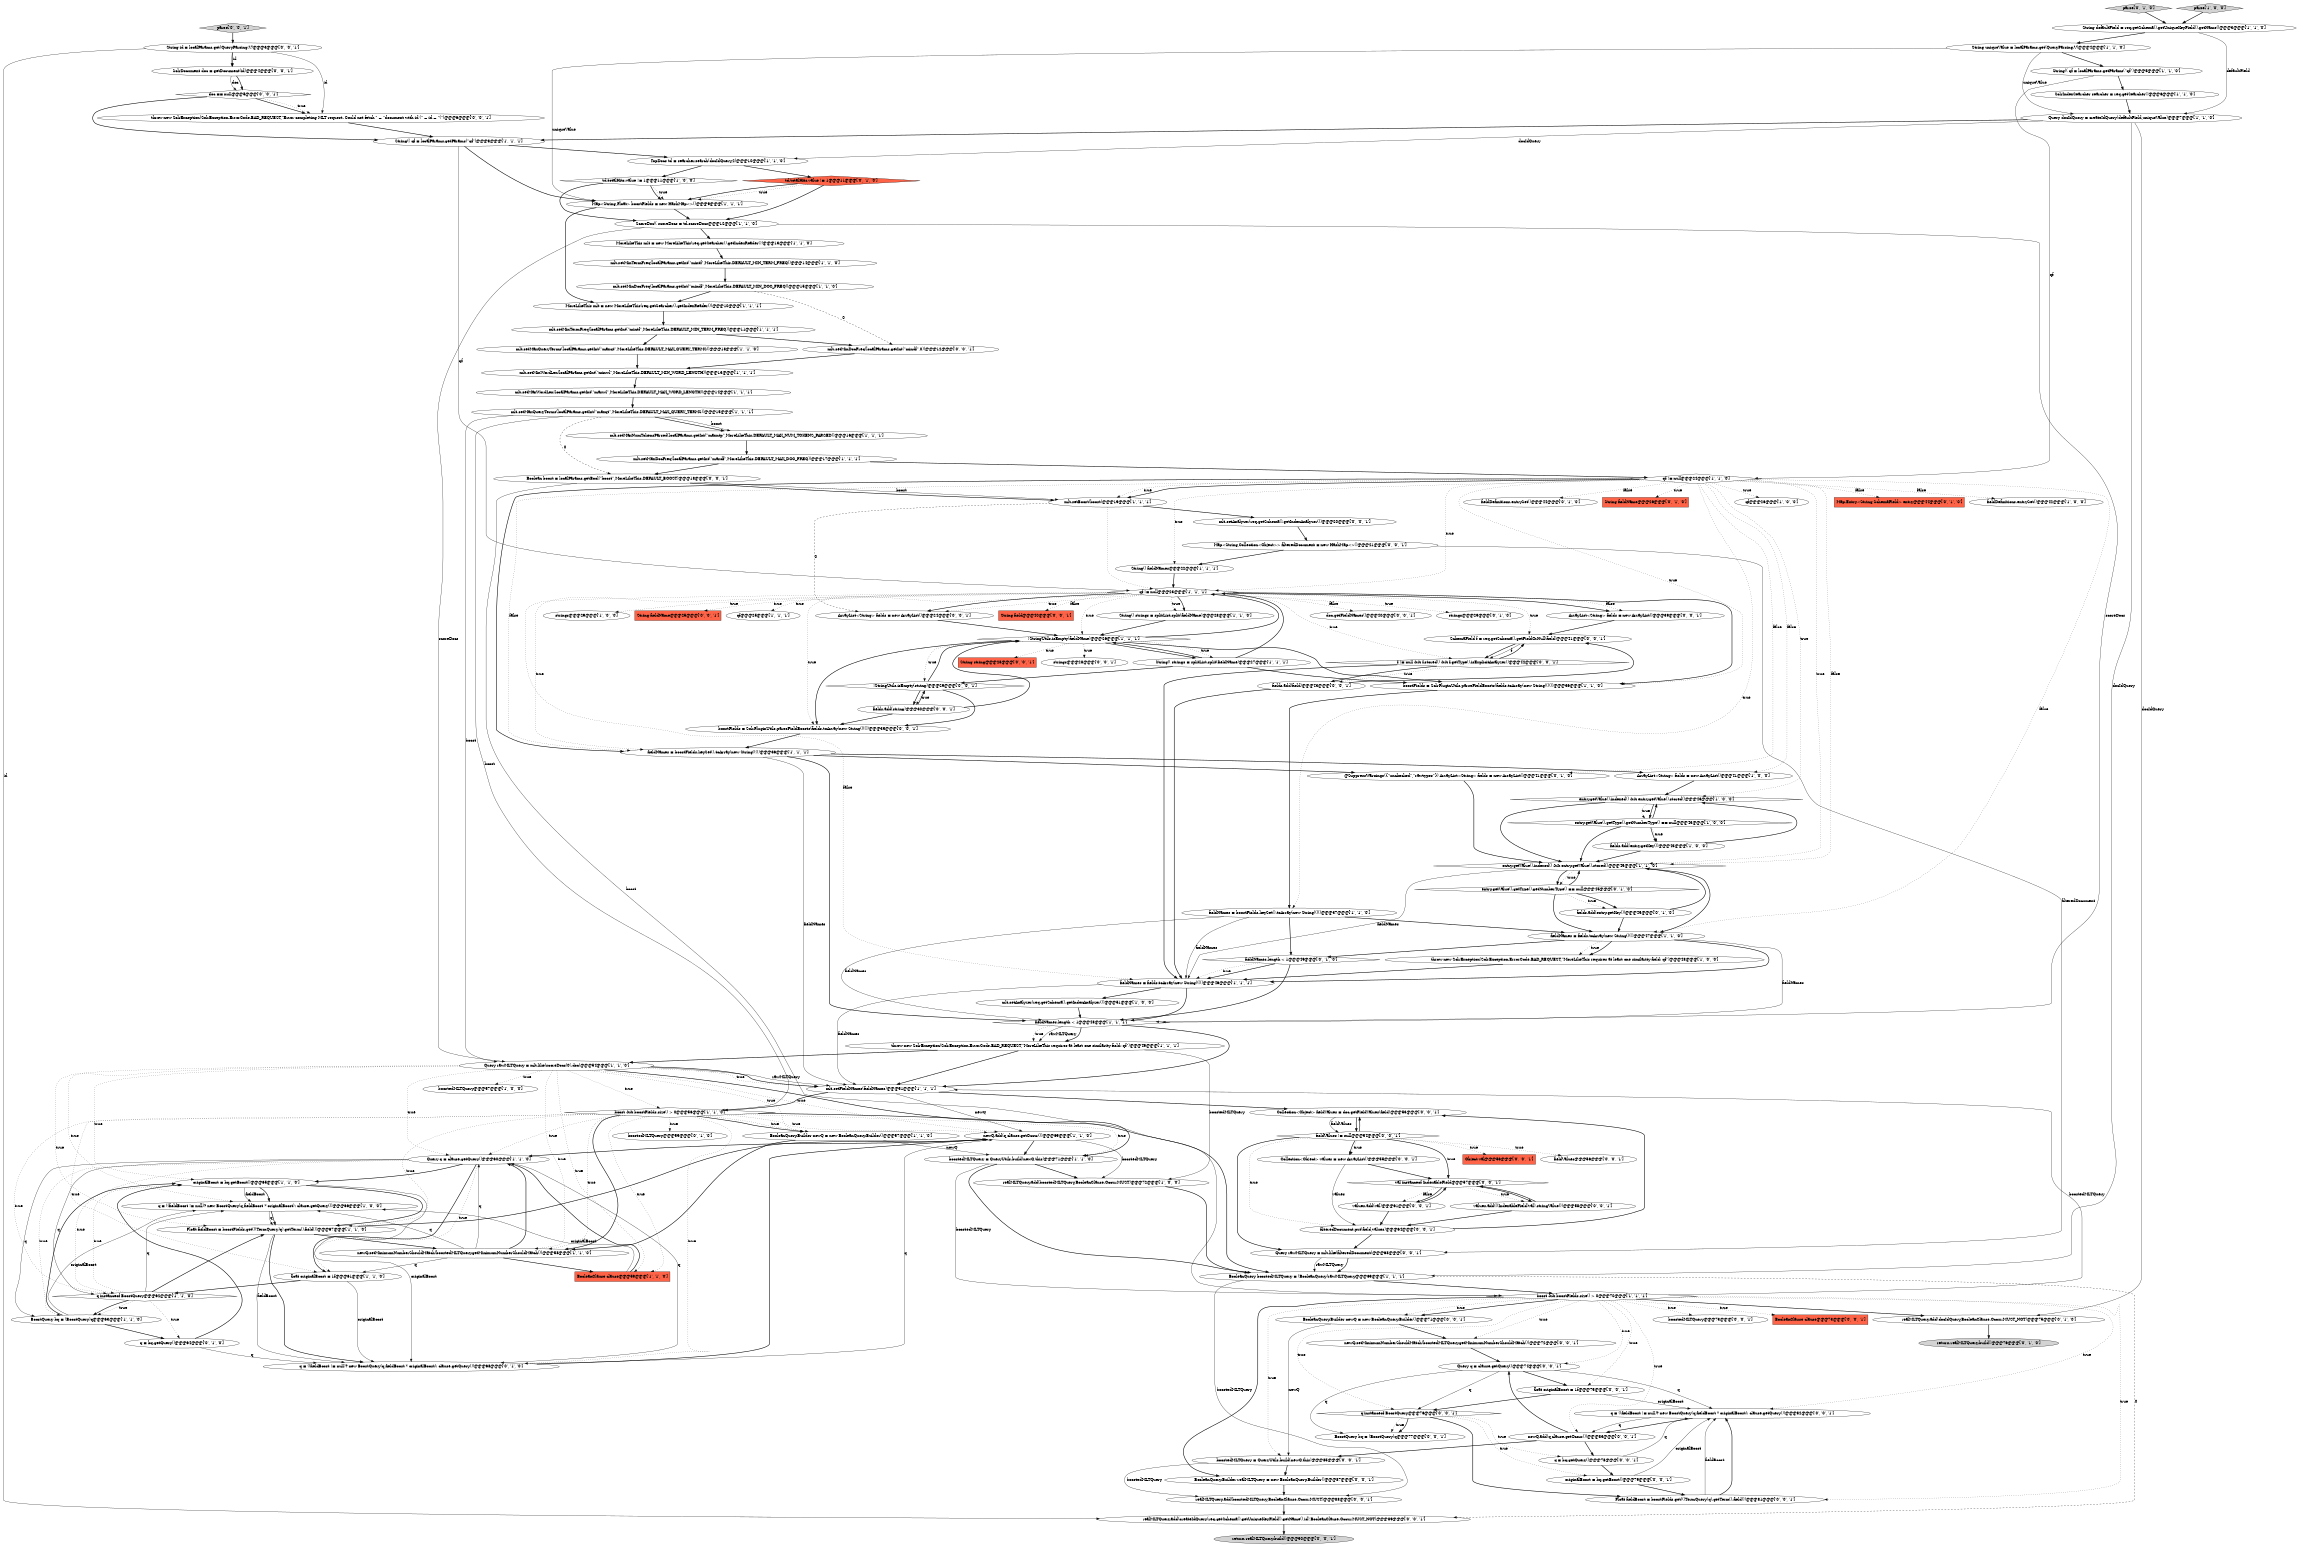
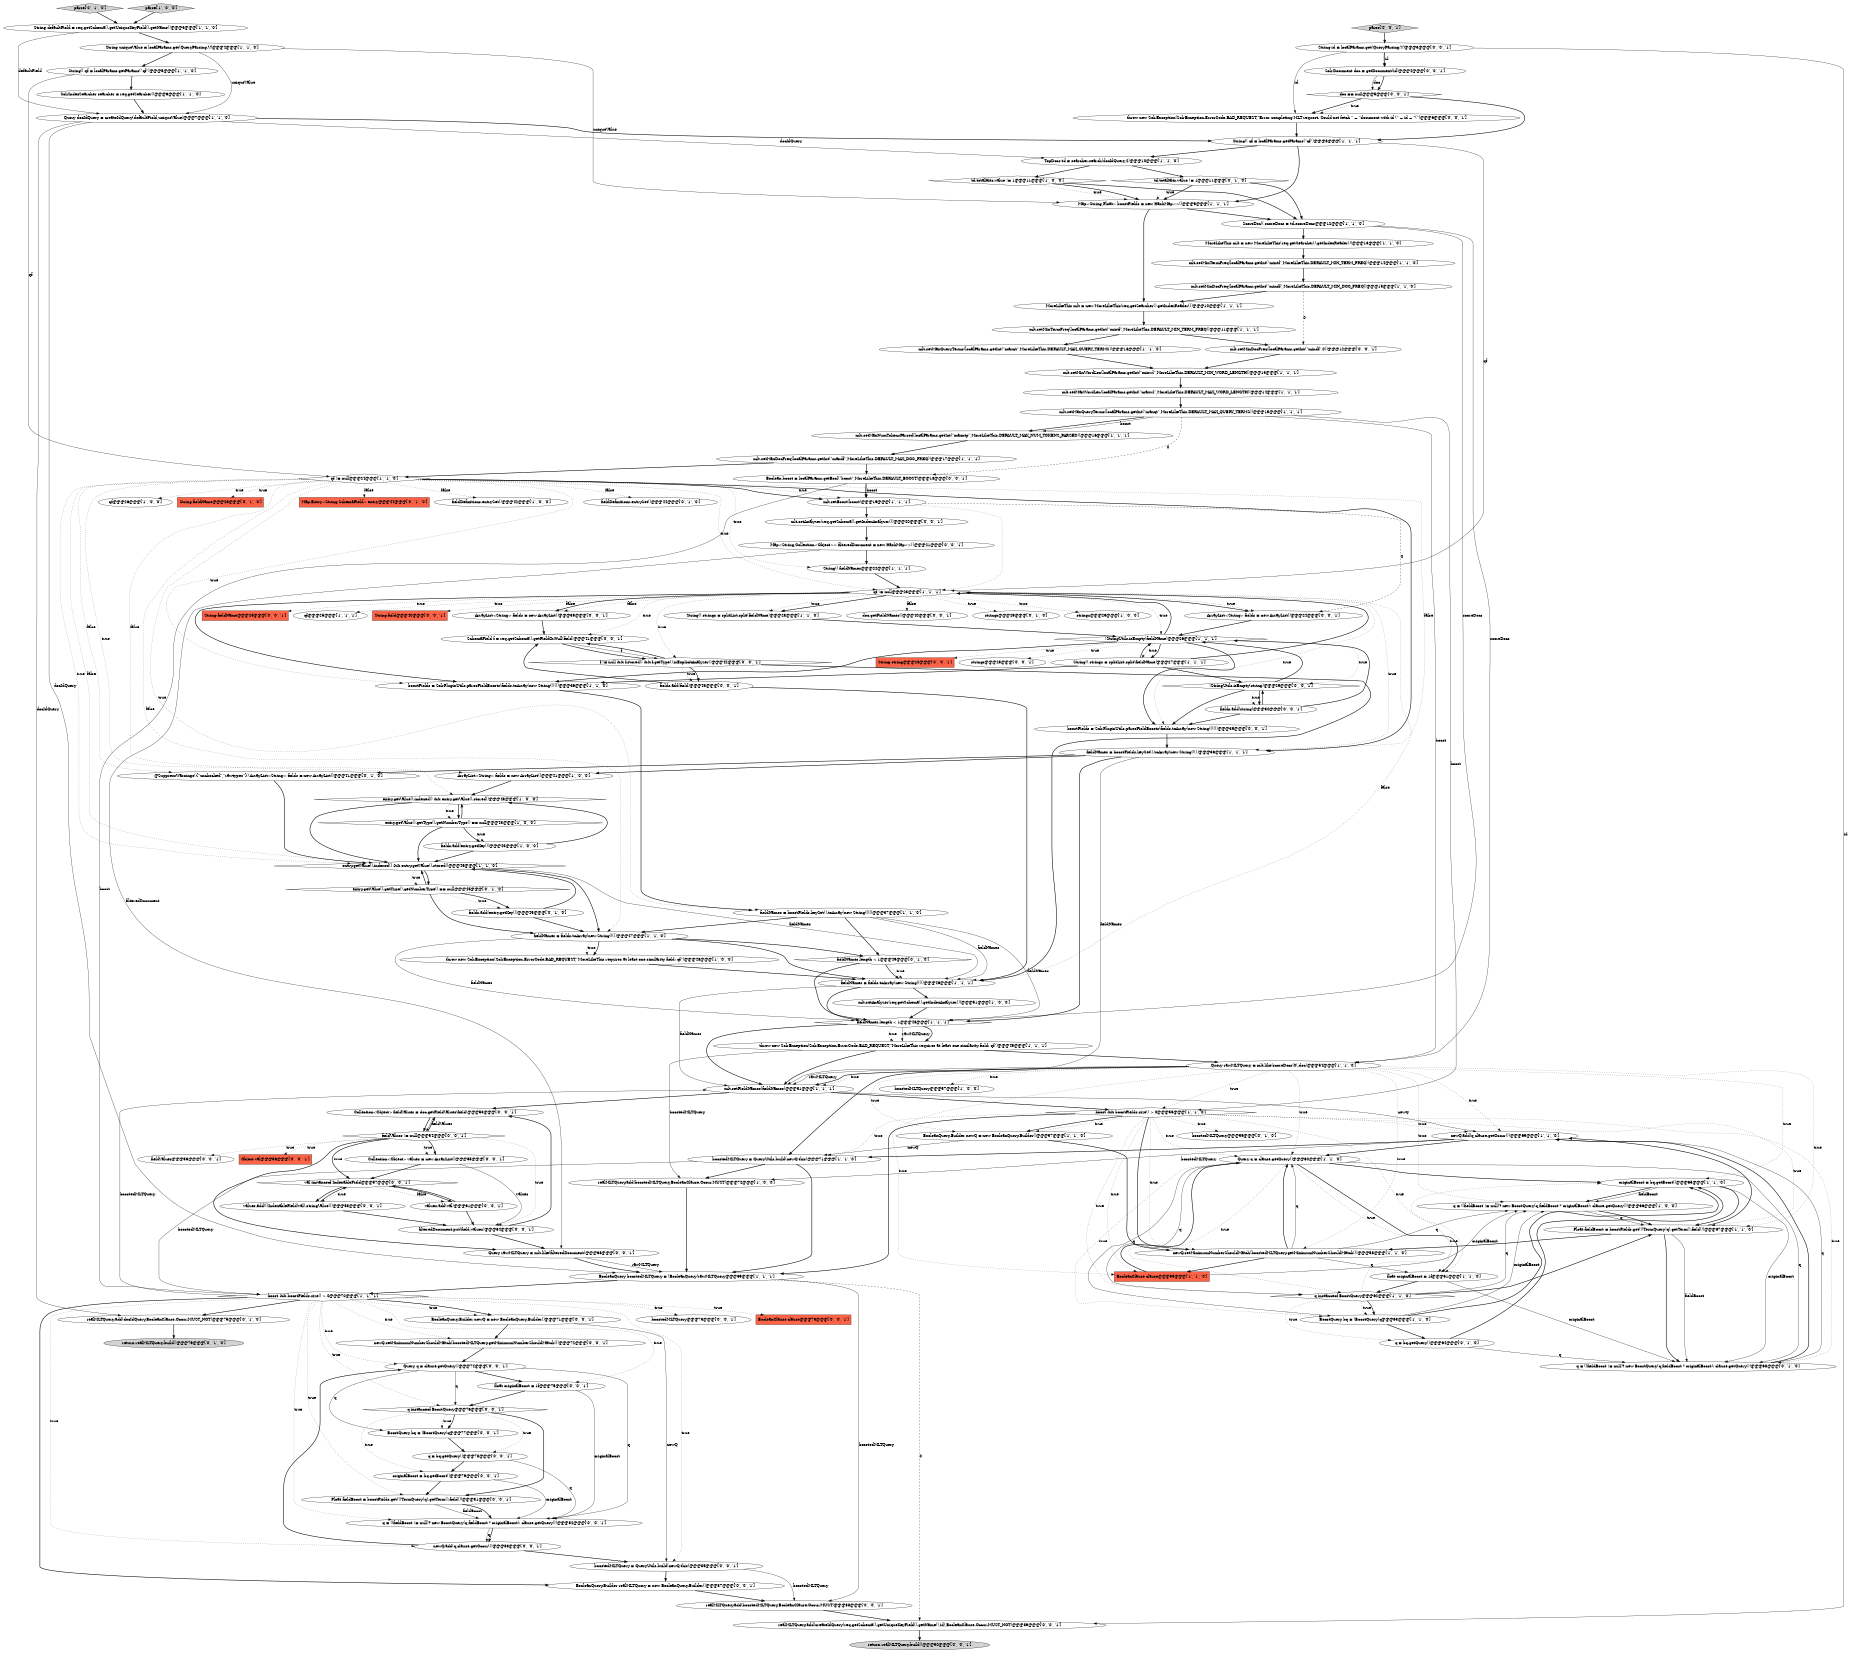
node "td.totalHits.value != 1@@@11@@@['0', '1', '0']": fillcolor tomato -> white
edge "newQ.add(q,clause.getOccur())@@@83@@@['0', '0', '1']" -> "q = bq.getQuery()@@@78@@@['0', '0', '1']": now "BoostQuery bq = (BoostQuery)q@@@77@@@['0', '0', '1']" -> "q = bq.getQuery()@@@78@@@['0', '0', '1']"
